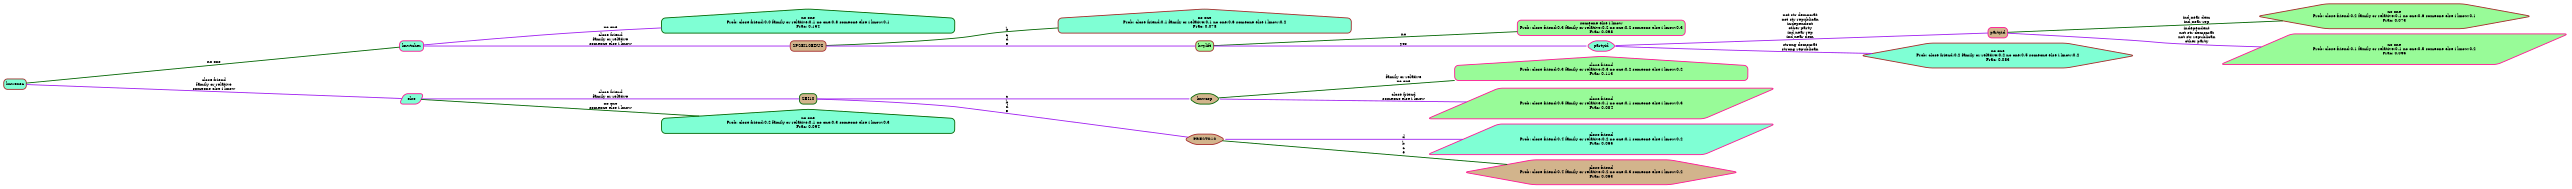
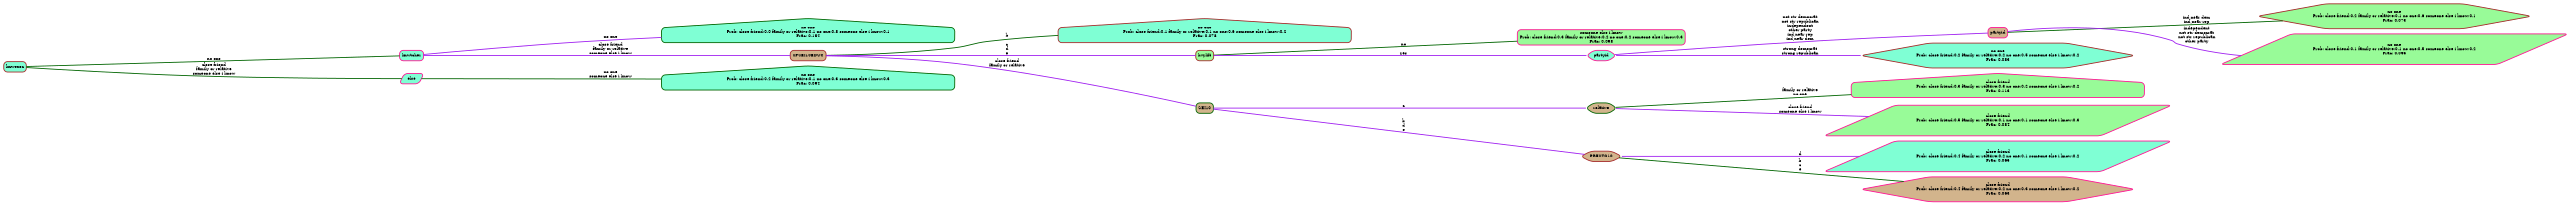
edge "knwexec" -- "else": color purple -> darkgreen
edge "else" -- "SEI10": now "SPSEI10EDUC" -- "SEI10"
node "knwcop": label "knwcop" -> "relative"
